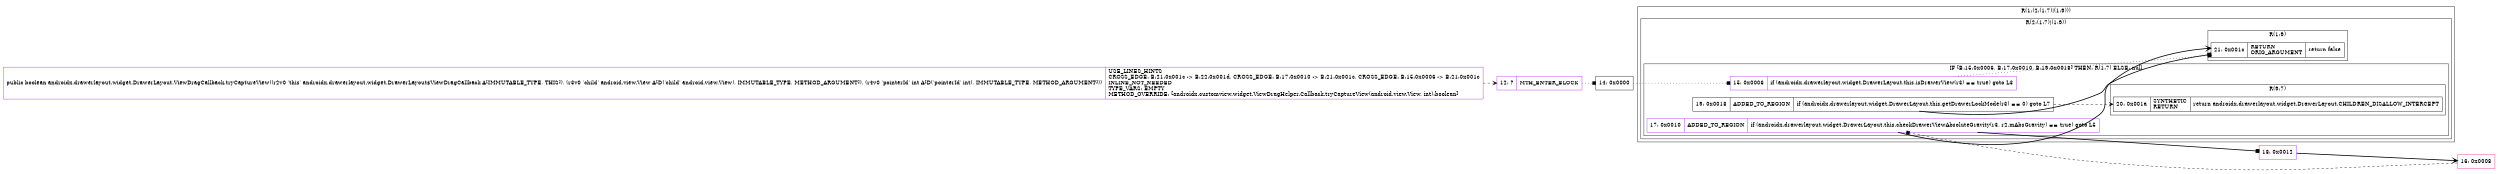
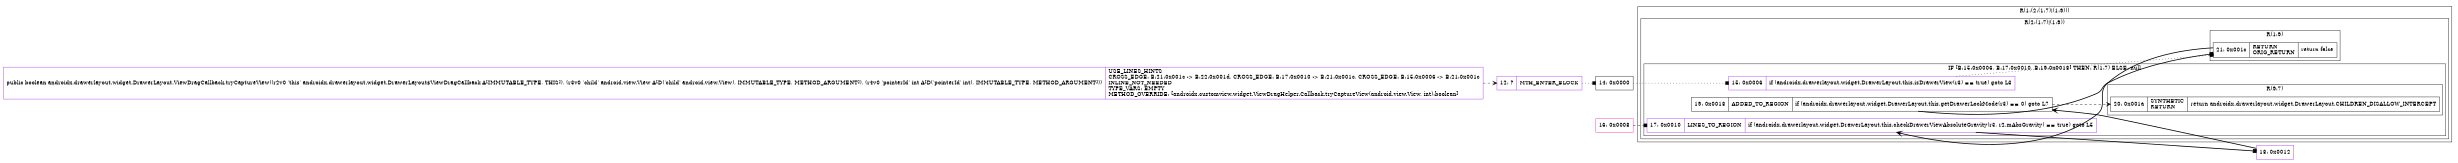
node "21: 0x001c": text "ORIG_ARGUMENT" -> "ORIG_RETURN"
node "17: 0x0010": text "ADDED_TO_REGION" -> "LINES_TO_REGION"
edge "17: 0x0010" -> "21: 0x001c": reversed
edge "18: 0x0012" -> "16: 0x0008": now "18: 0x0012" -> "19: 0x0018"
